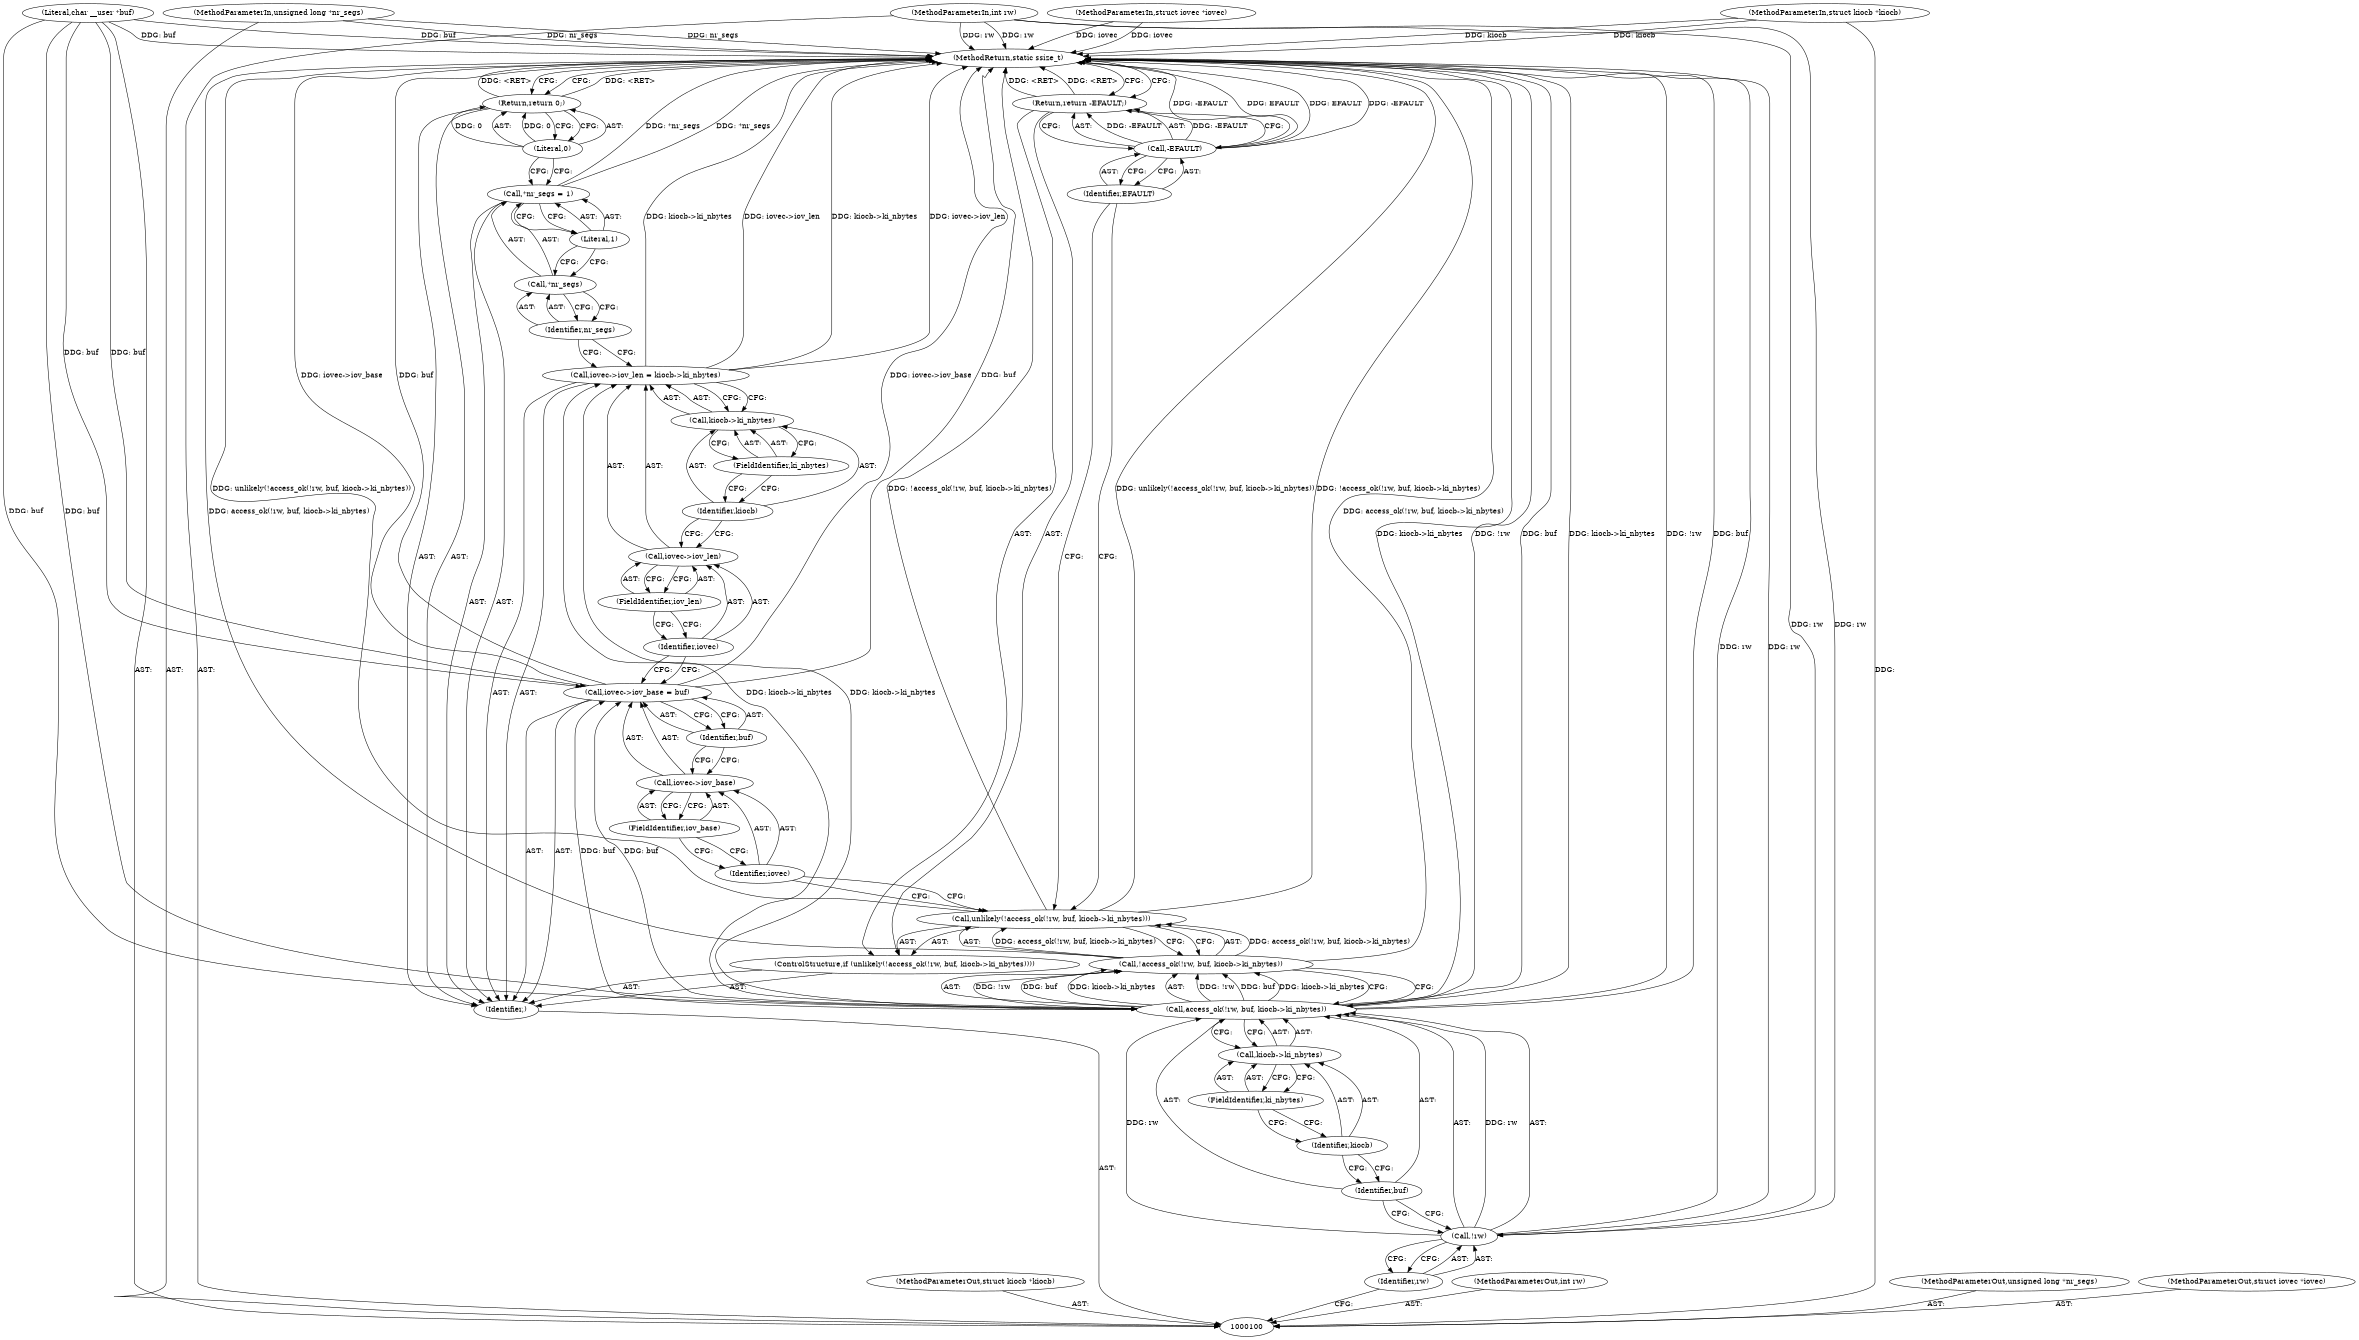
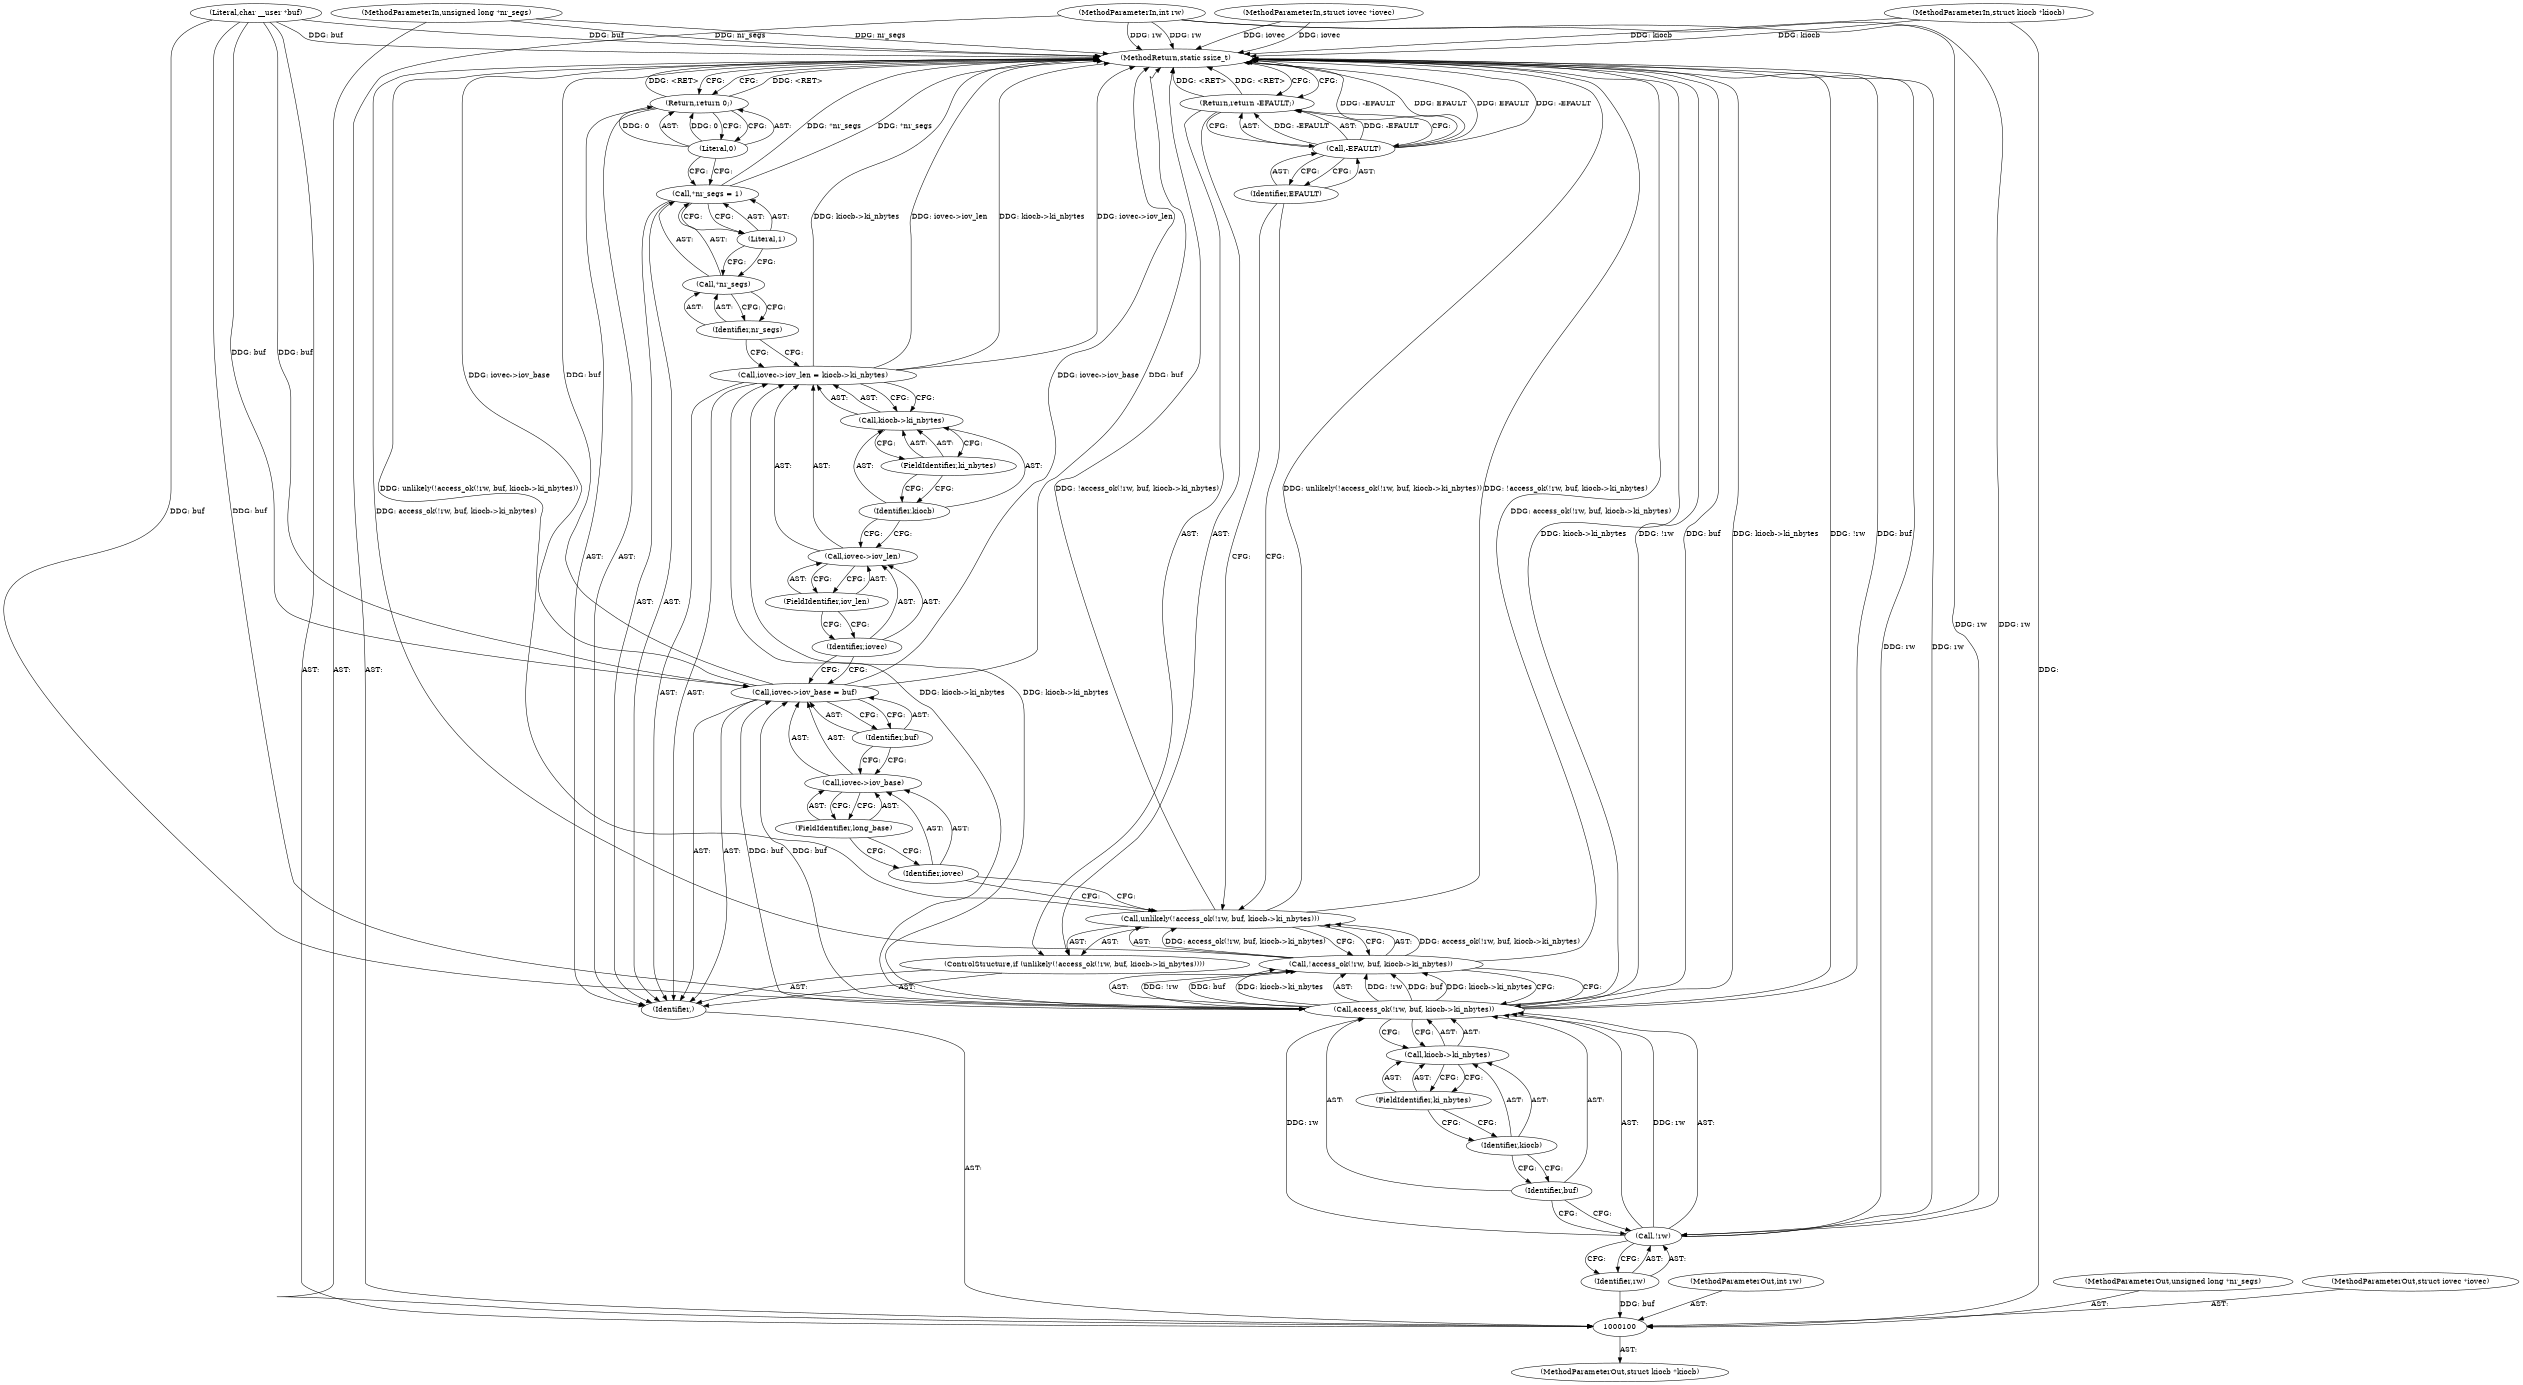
node "(FieldIdentifier,iov_base)": label "(FieldIdentifier,iov_base)" -> "(FieldIdentifier,long_base)"
edge "(Identifier,rw)" -> "1000100": label "CFG: " -> "DDG: buf"
edge "(MethodParameterOut,struct kiocb *kiocb)" -> "1000100": reversed
